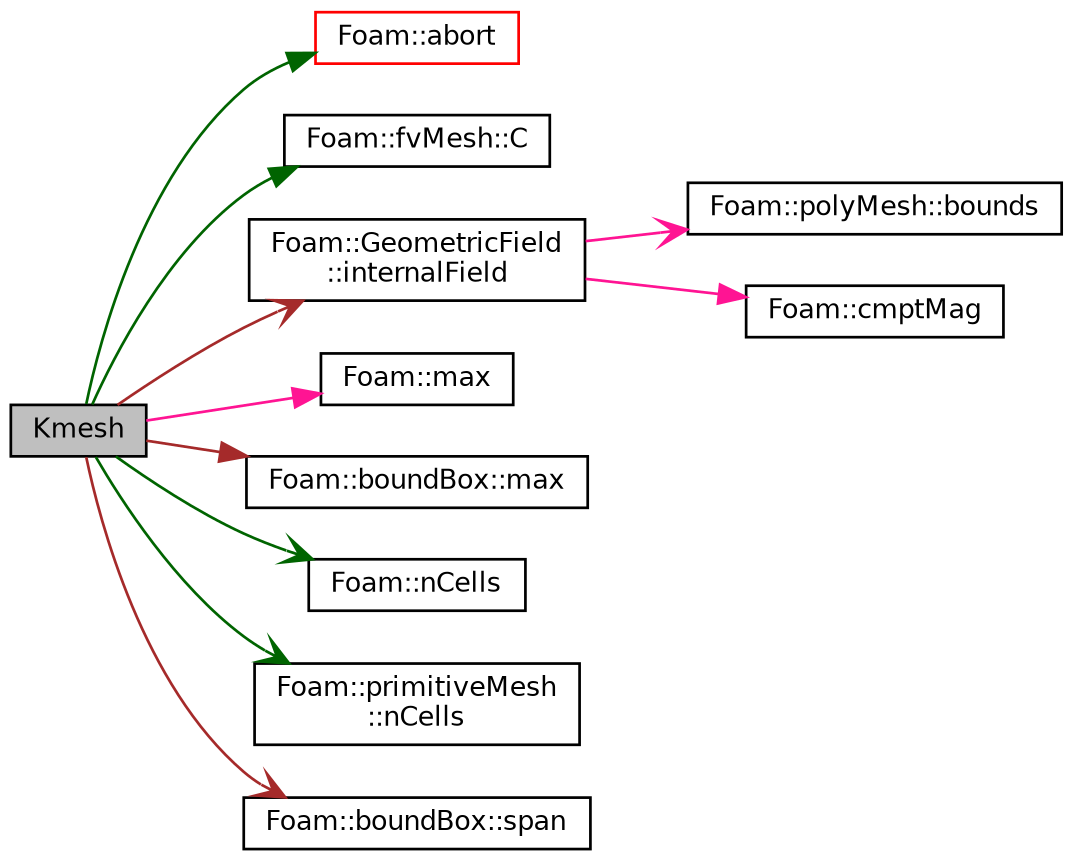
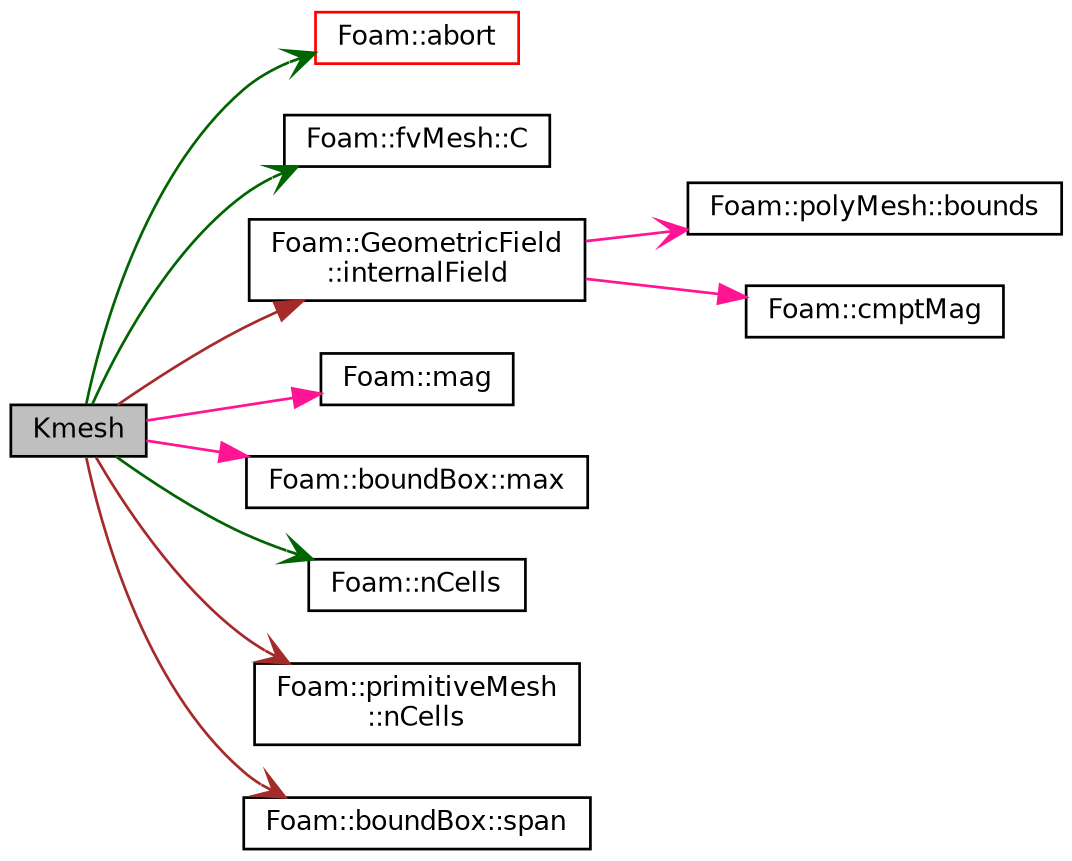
edge "Kmesh" -> "Foam::abort": arrowhead normal -> vee
edge "Kmesh" -> "Foam::fvMesh::C": arrowhead normal -> vee
edge "Kmesh" -> "Foam::GeometricField ::internalField": arrowhead vee -> normal
node "Foam::max": label "Foam::max" -> "Foam::mag"
edge "Kmesh" -> "Foam::boundBox::max": color brown -> deeppink
edge "Kmesh" -> "Foam::primitiveMesh ::nCells": color darkgreen -> brown
